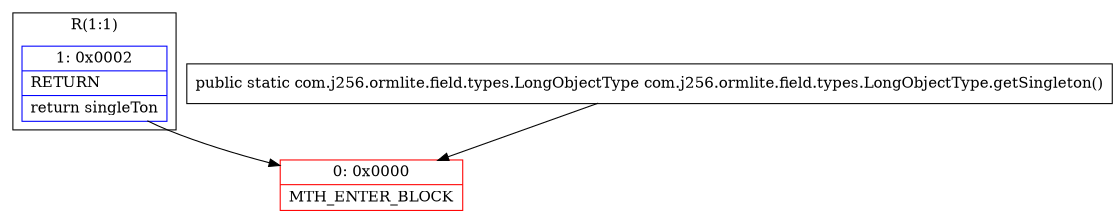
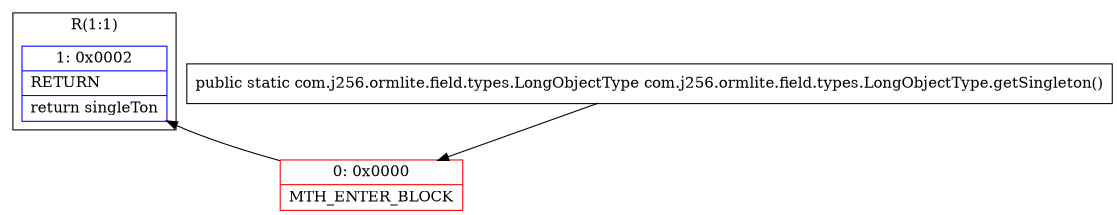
edge "1: 0x0002" -> "0: 0x0000": reversed
